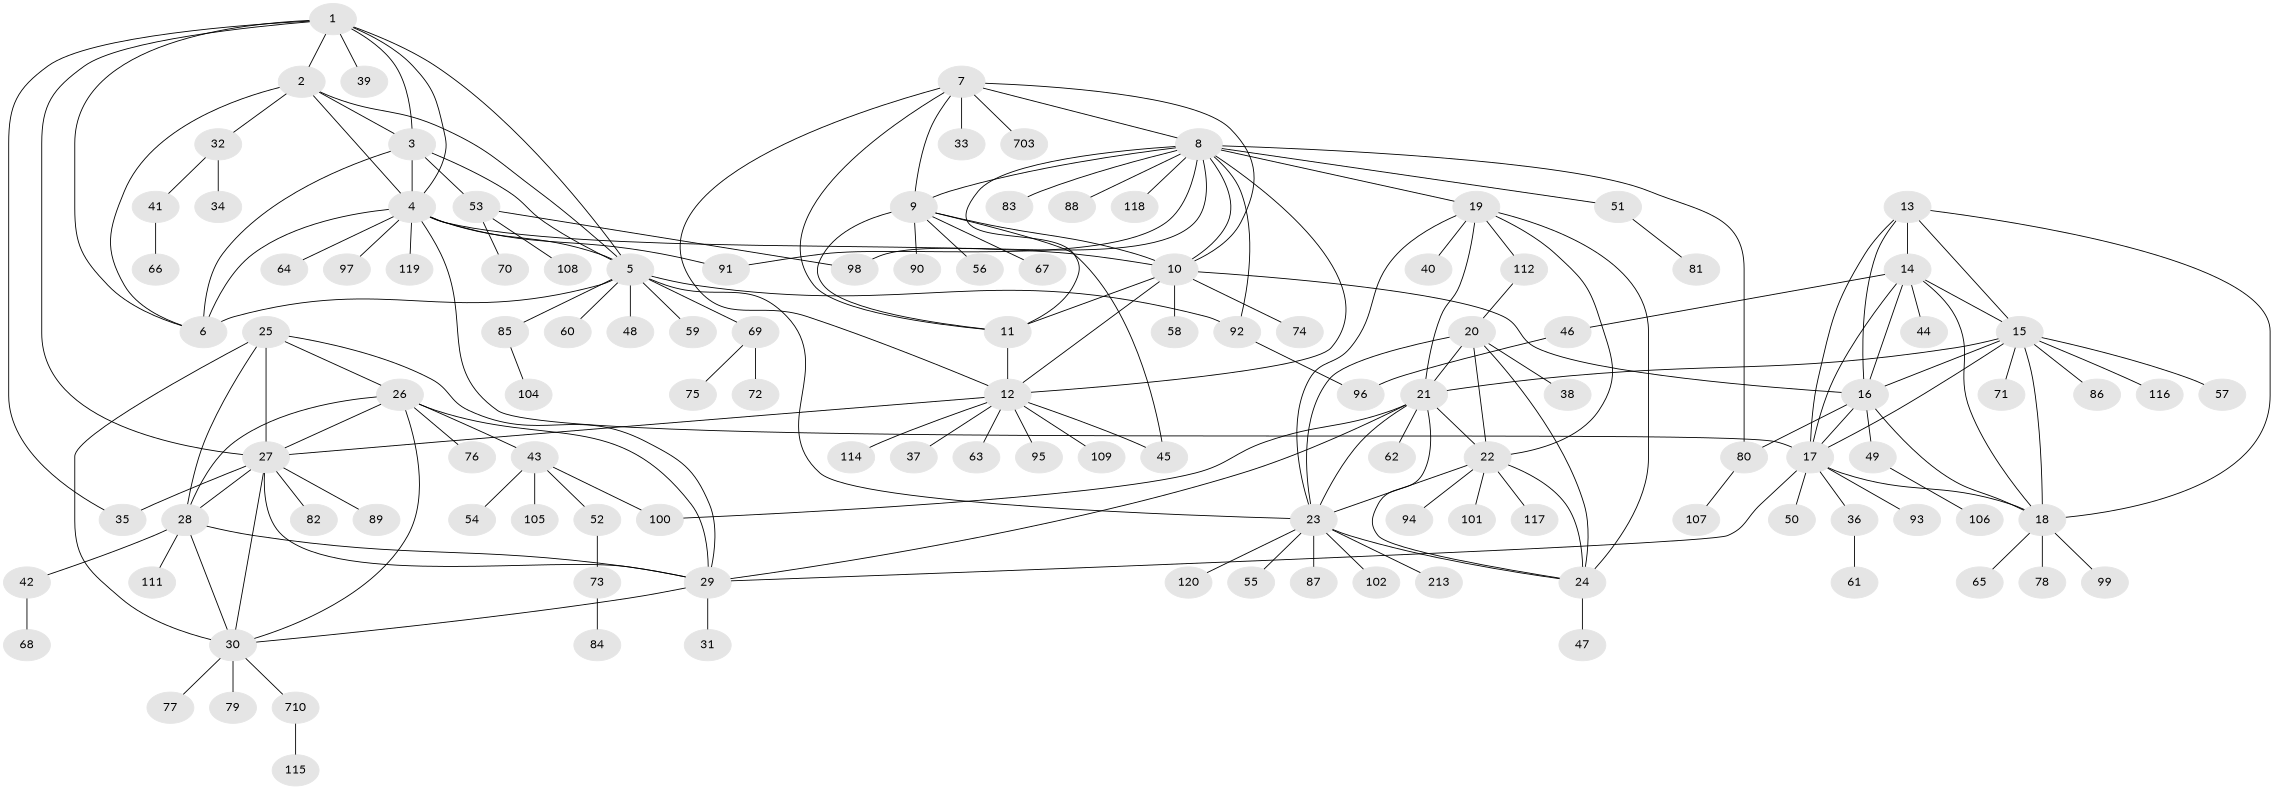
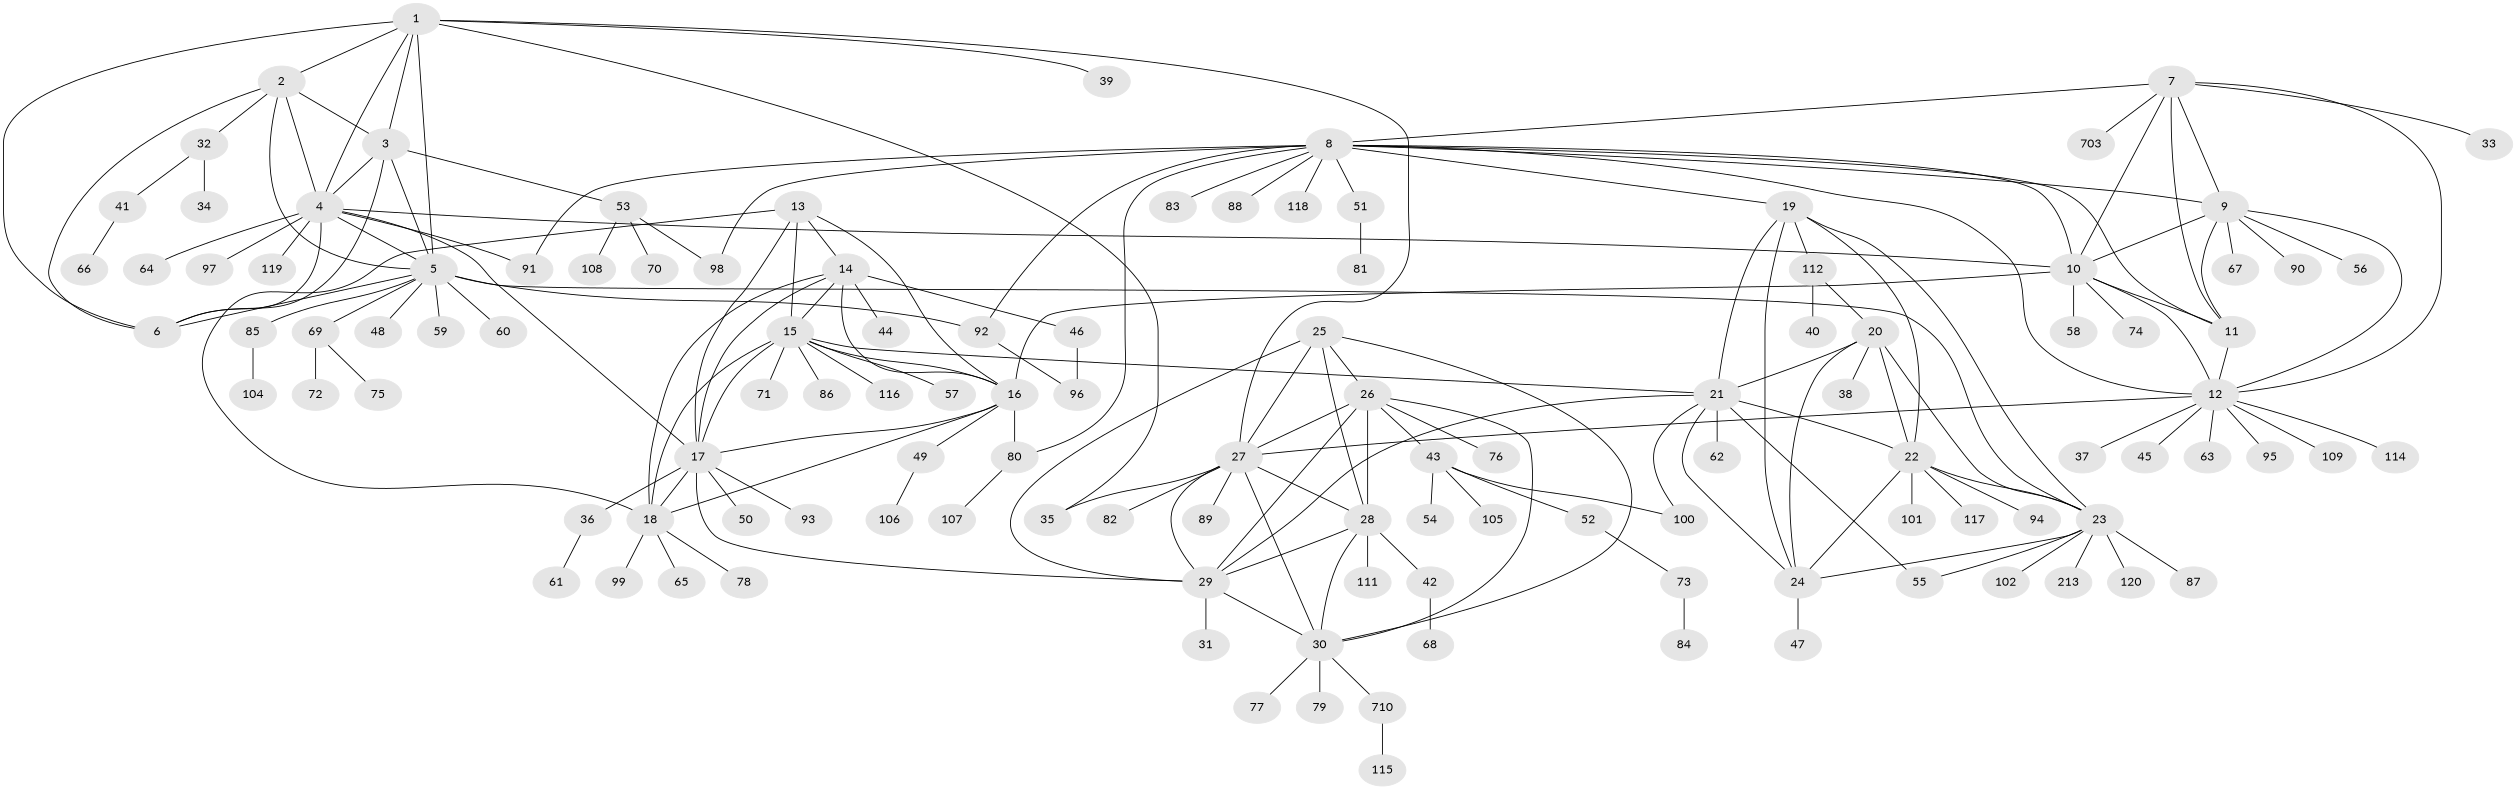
edge "19" -- "40": now "112" -- "40"
edge "9" -- "45": now "9" -- "12"
edge "21" -- "23": now "21" -- "55"
